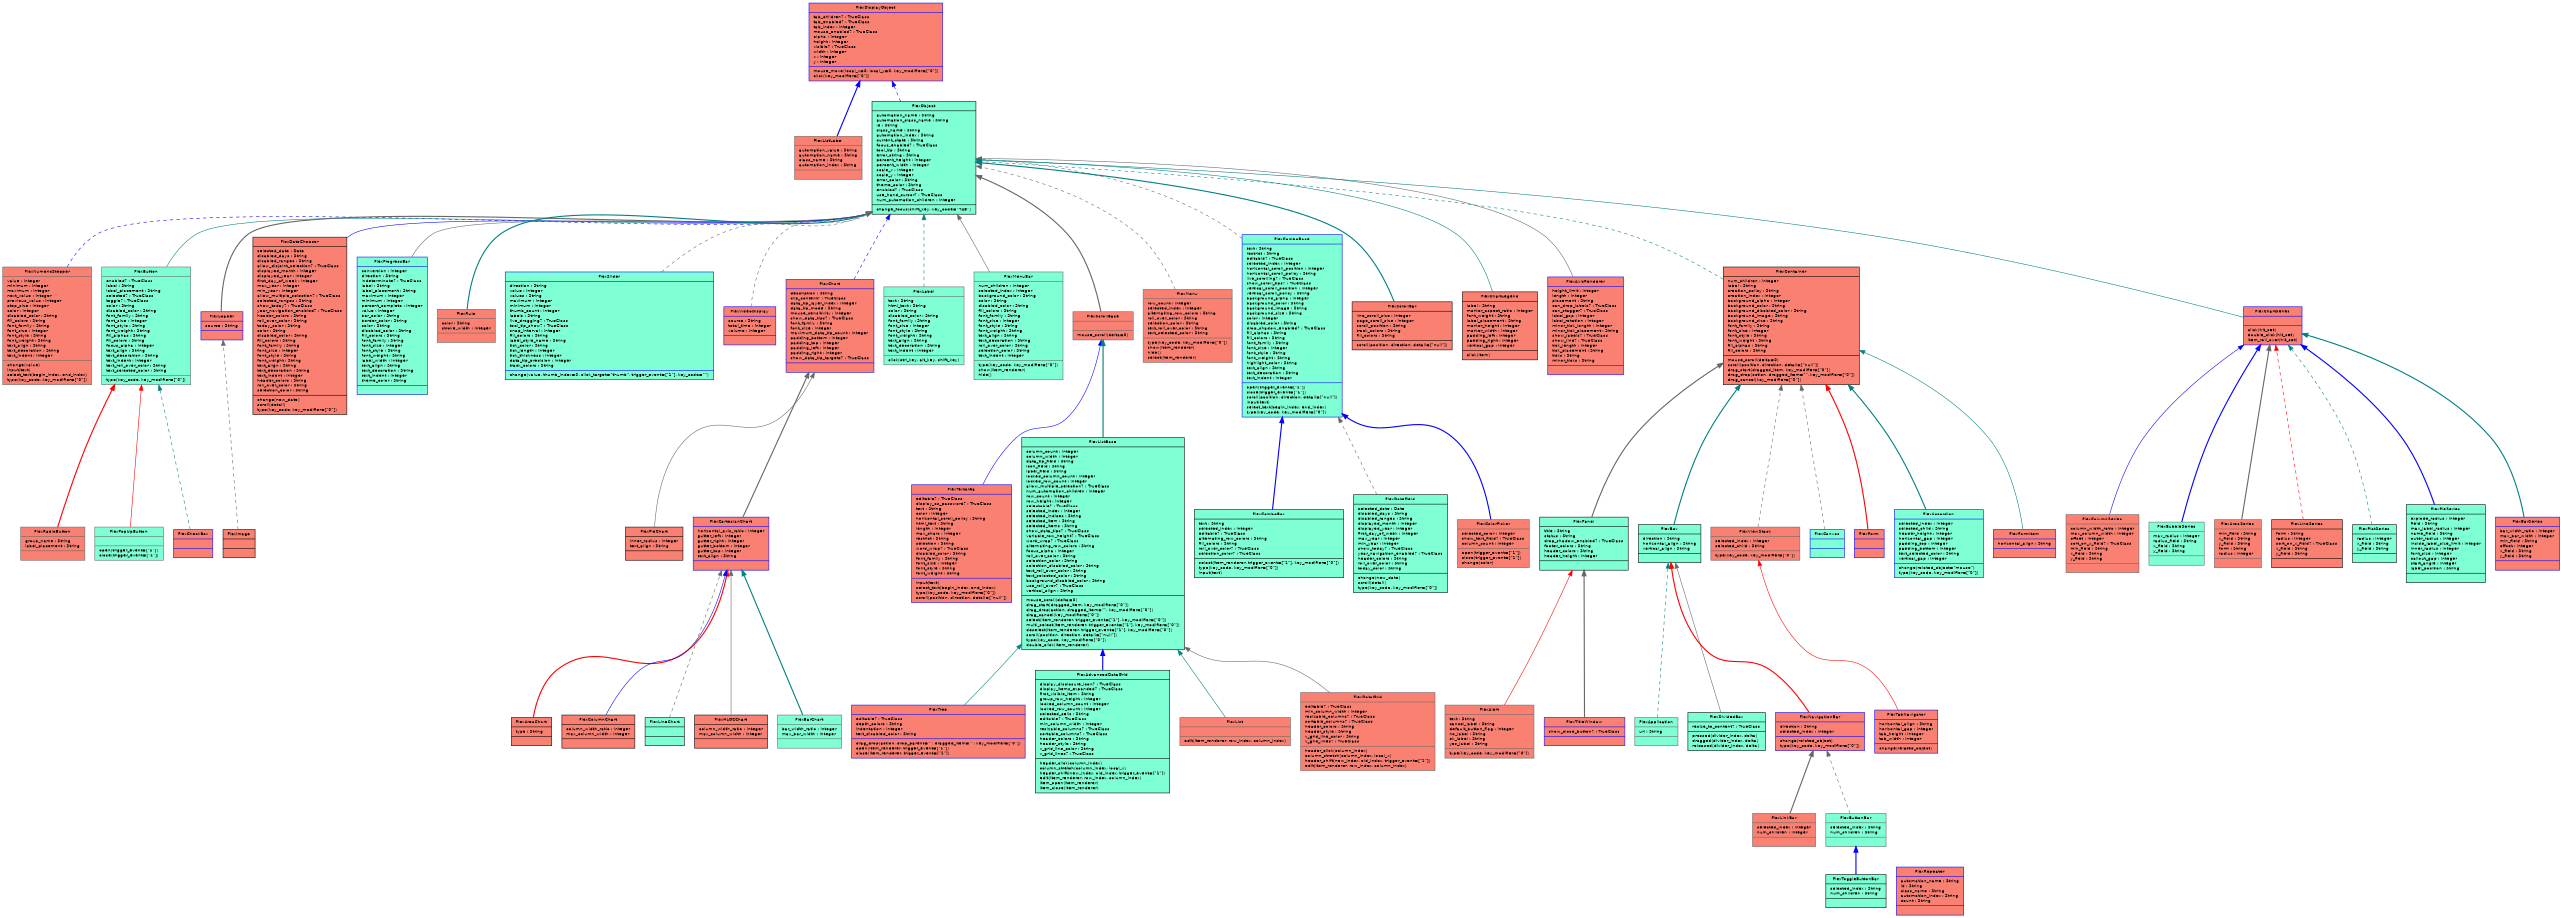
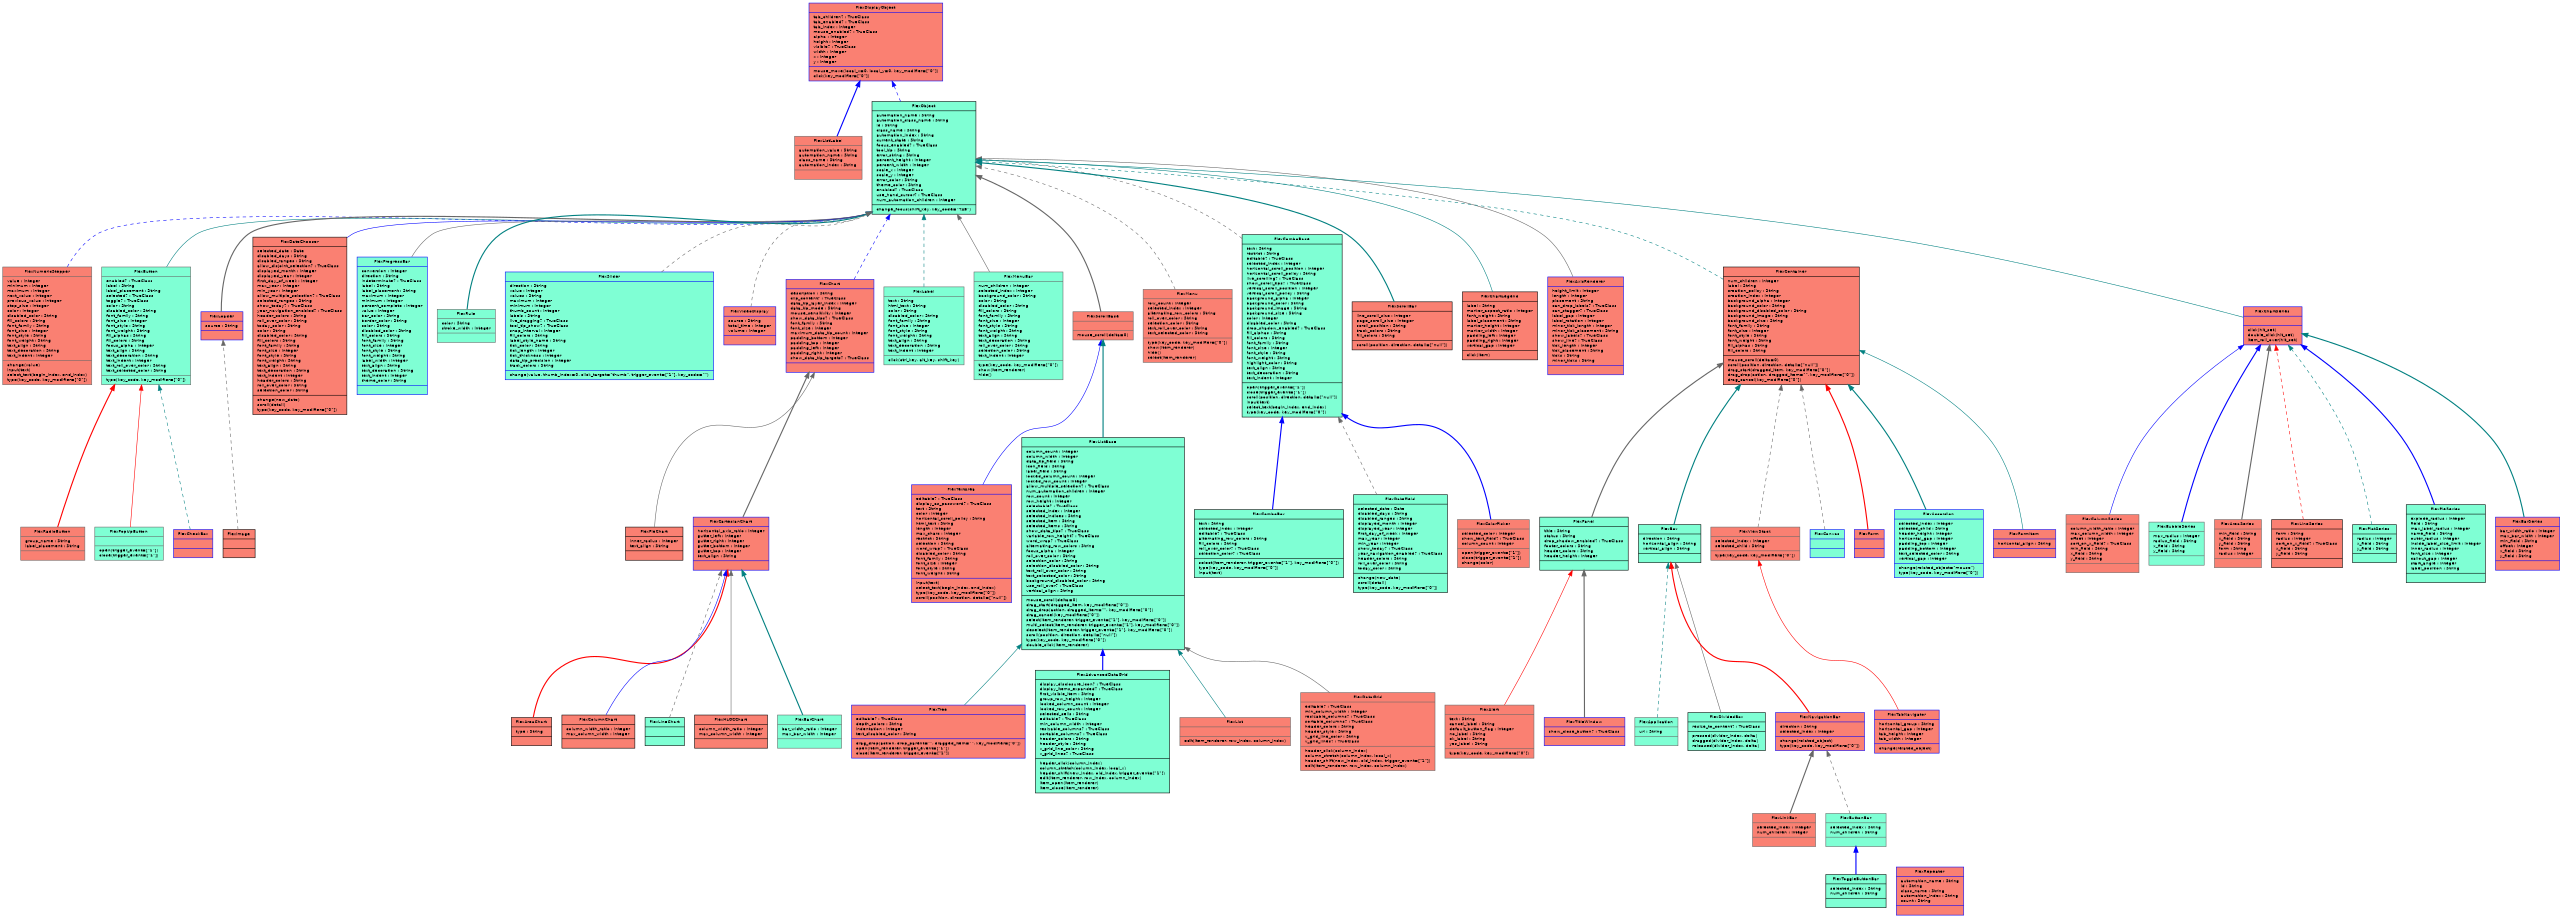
node "FlexRule": fillcolor salmon -> aquamarine
node "FlexComboBase": color blue -> black
node "FlexTabNavigator": text "horizontal_align : String" -> "horizontal_group : String"
